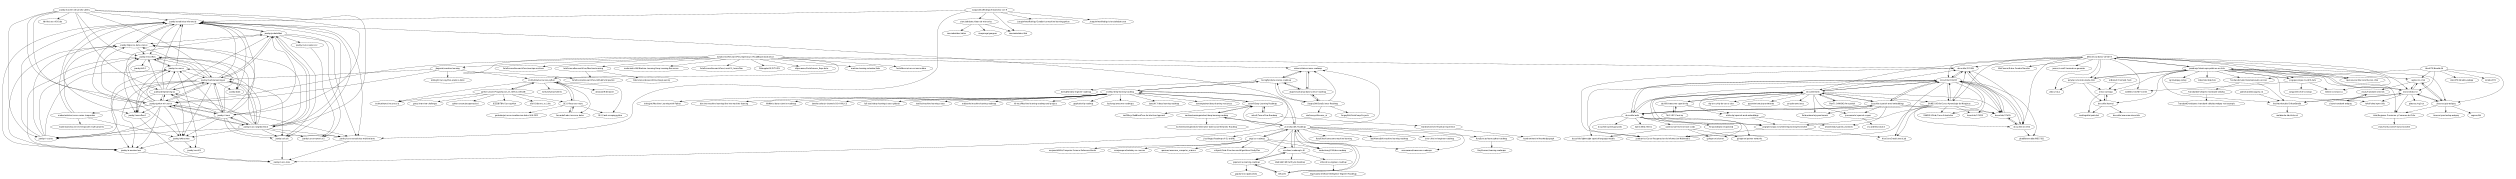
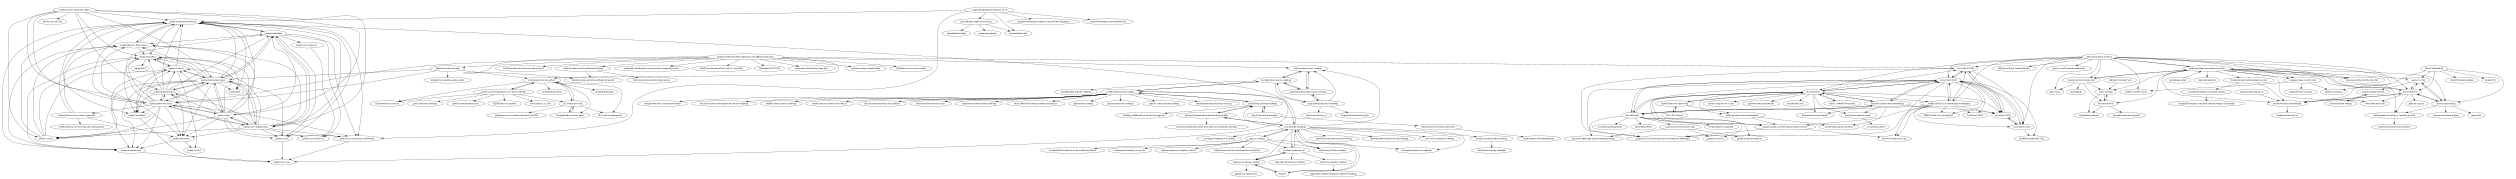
edge "LibreDTE/libredte-lib" -> "freshworkstudio/transbank-web-services": now "LibreDTE/libredte-lib" -> "freshworkstudio/ChileanBundle"
edge "joanby/machinelearning-az" -> "joanby/ia-course": added
edge "juanbrujo/listado-apis-publicas-en-chile" -> "rgcl/webpay-nodejs": reversed
node "muZk/liquido": added
